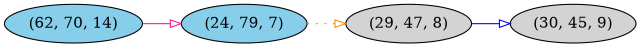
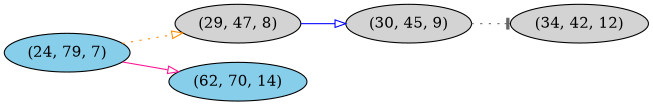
edge "(62, 70, 14)" -> "(24, 79, 7)": reversed
node "(34, 42, 12)": added
